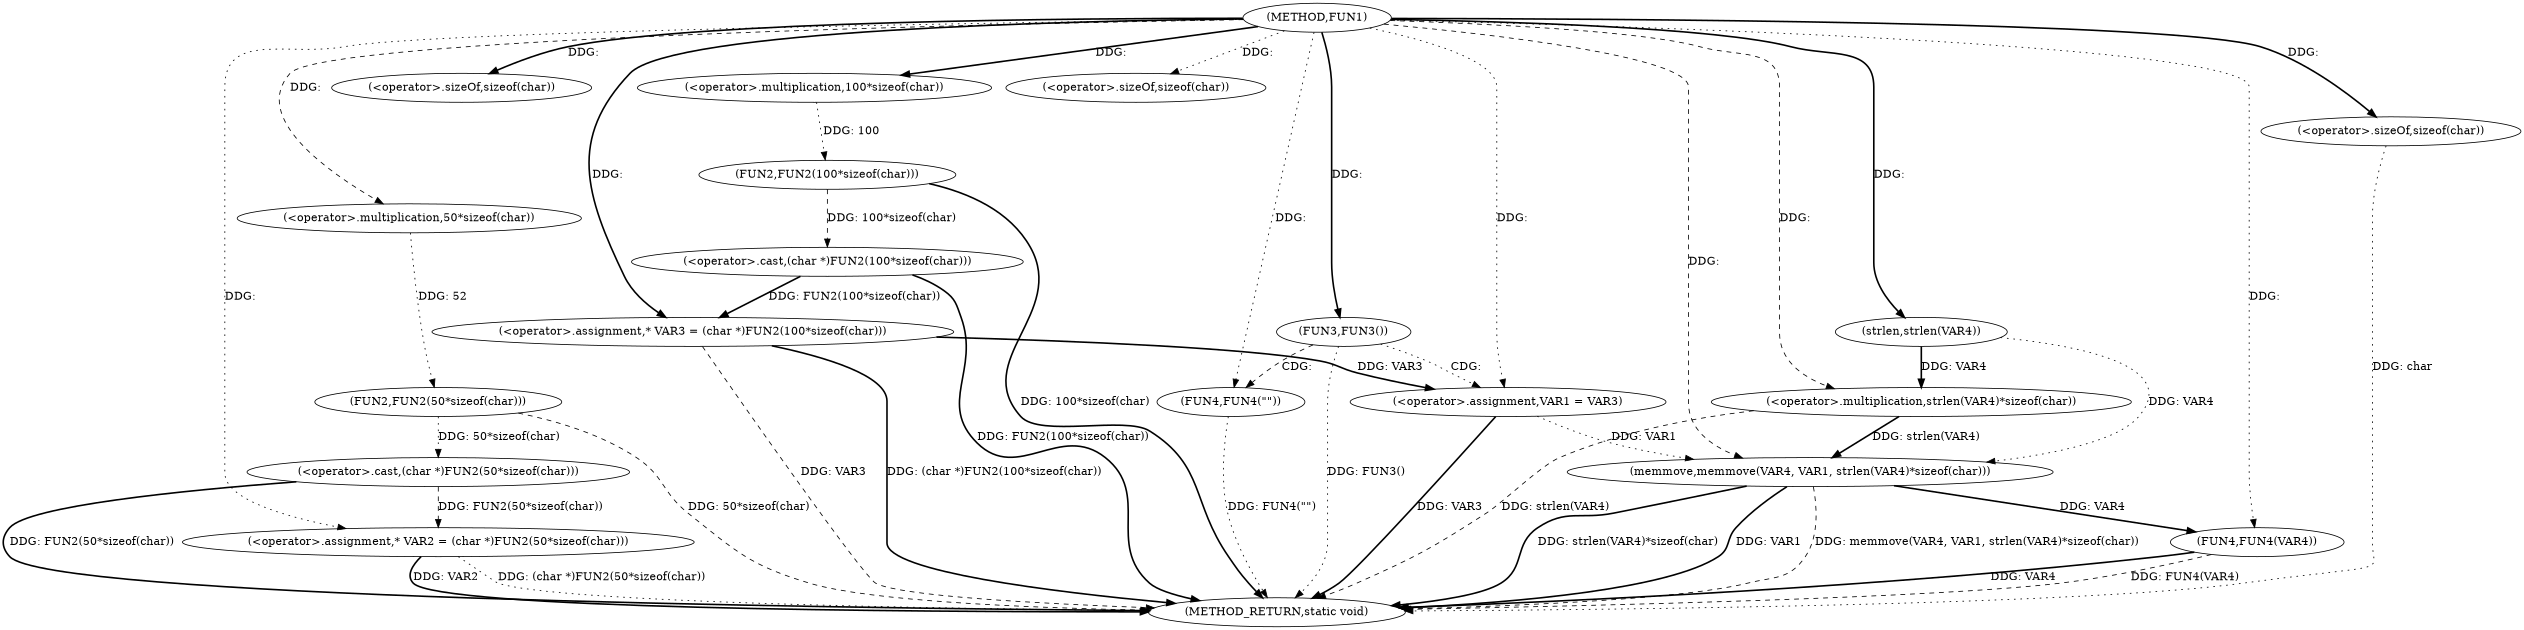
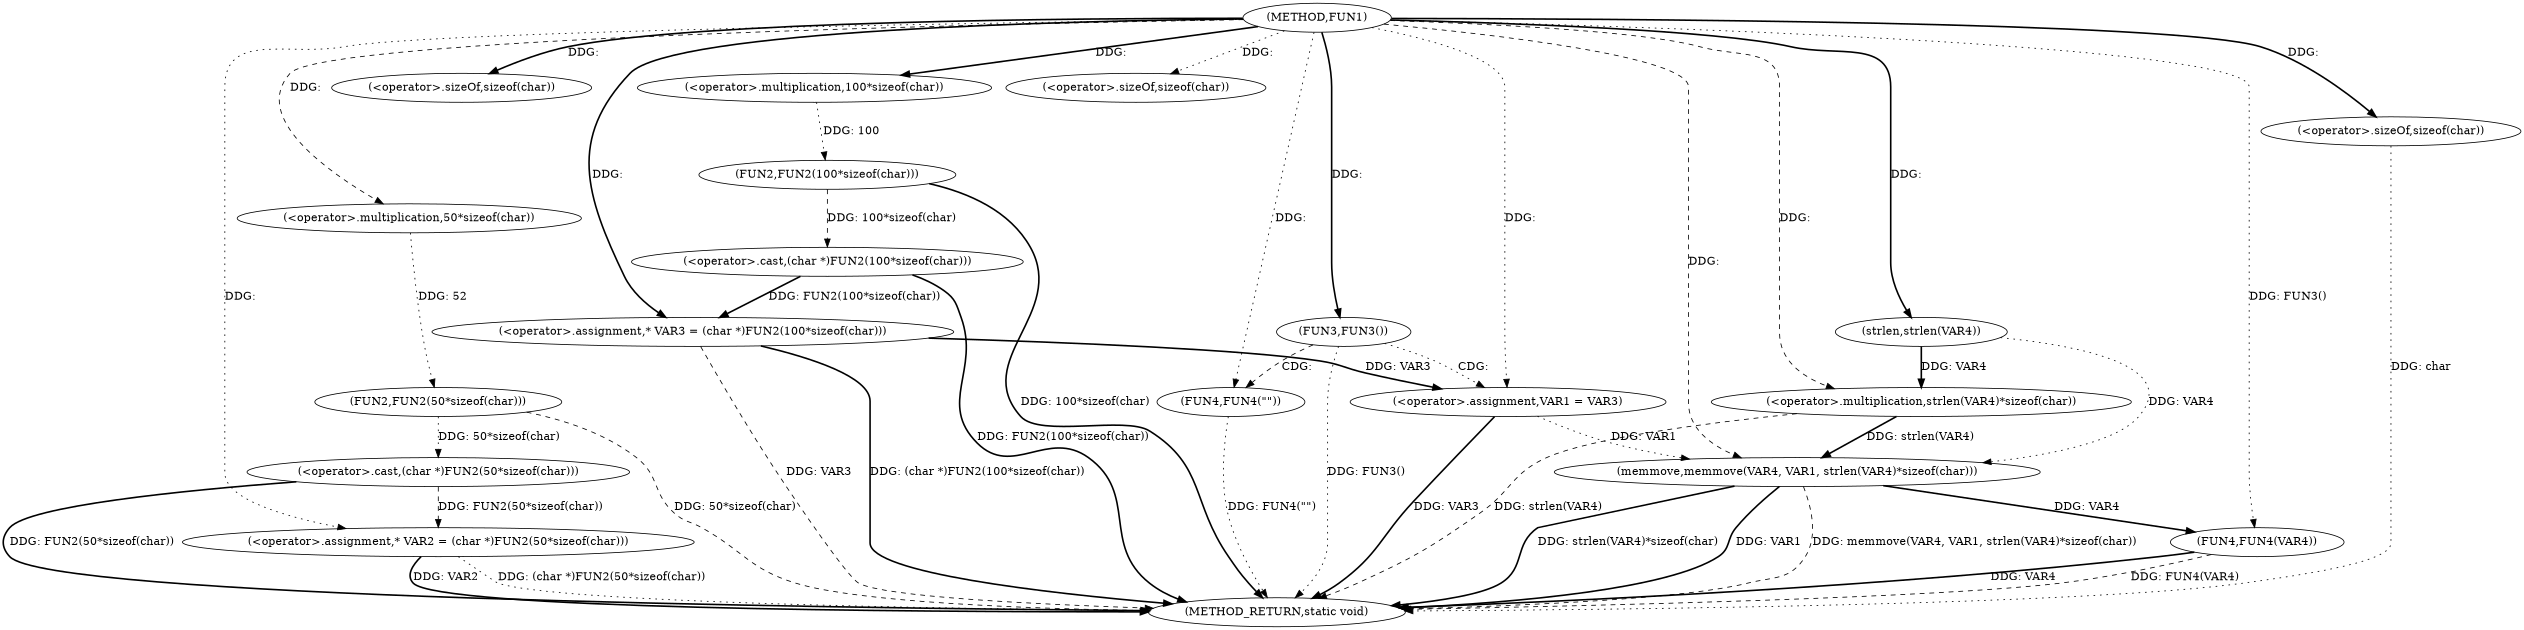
edge "(METHOD,FUN1)" -> "(FUN4,FUN4(VAR4))": label "DDG: " -> "DDG: FUN3()"
